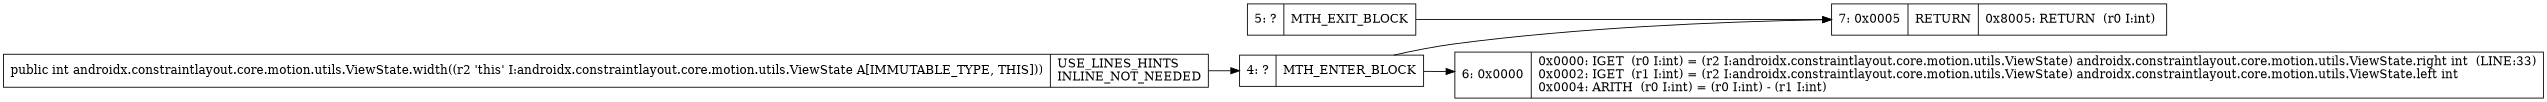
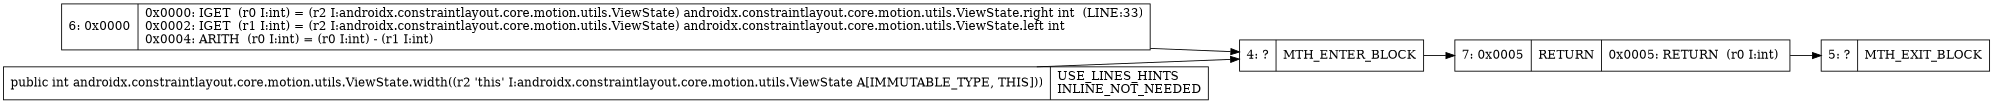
node "7: 0x0005": text "0x8005: RETURN  (r0 I:int)" -> "0x0005: RETURN  (r0 I:int)"
edge "5: ?" -> "7: 0x0005": reversed
edge "4: ?" -> "6: 0x0000": reversed
